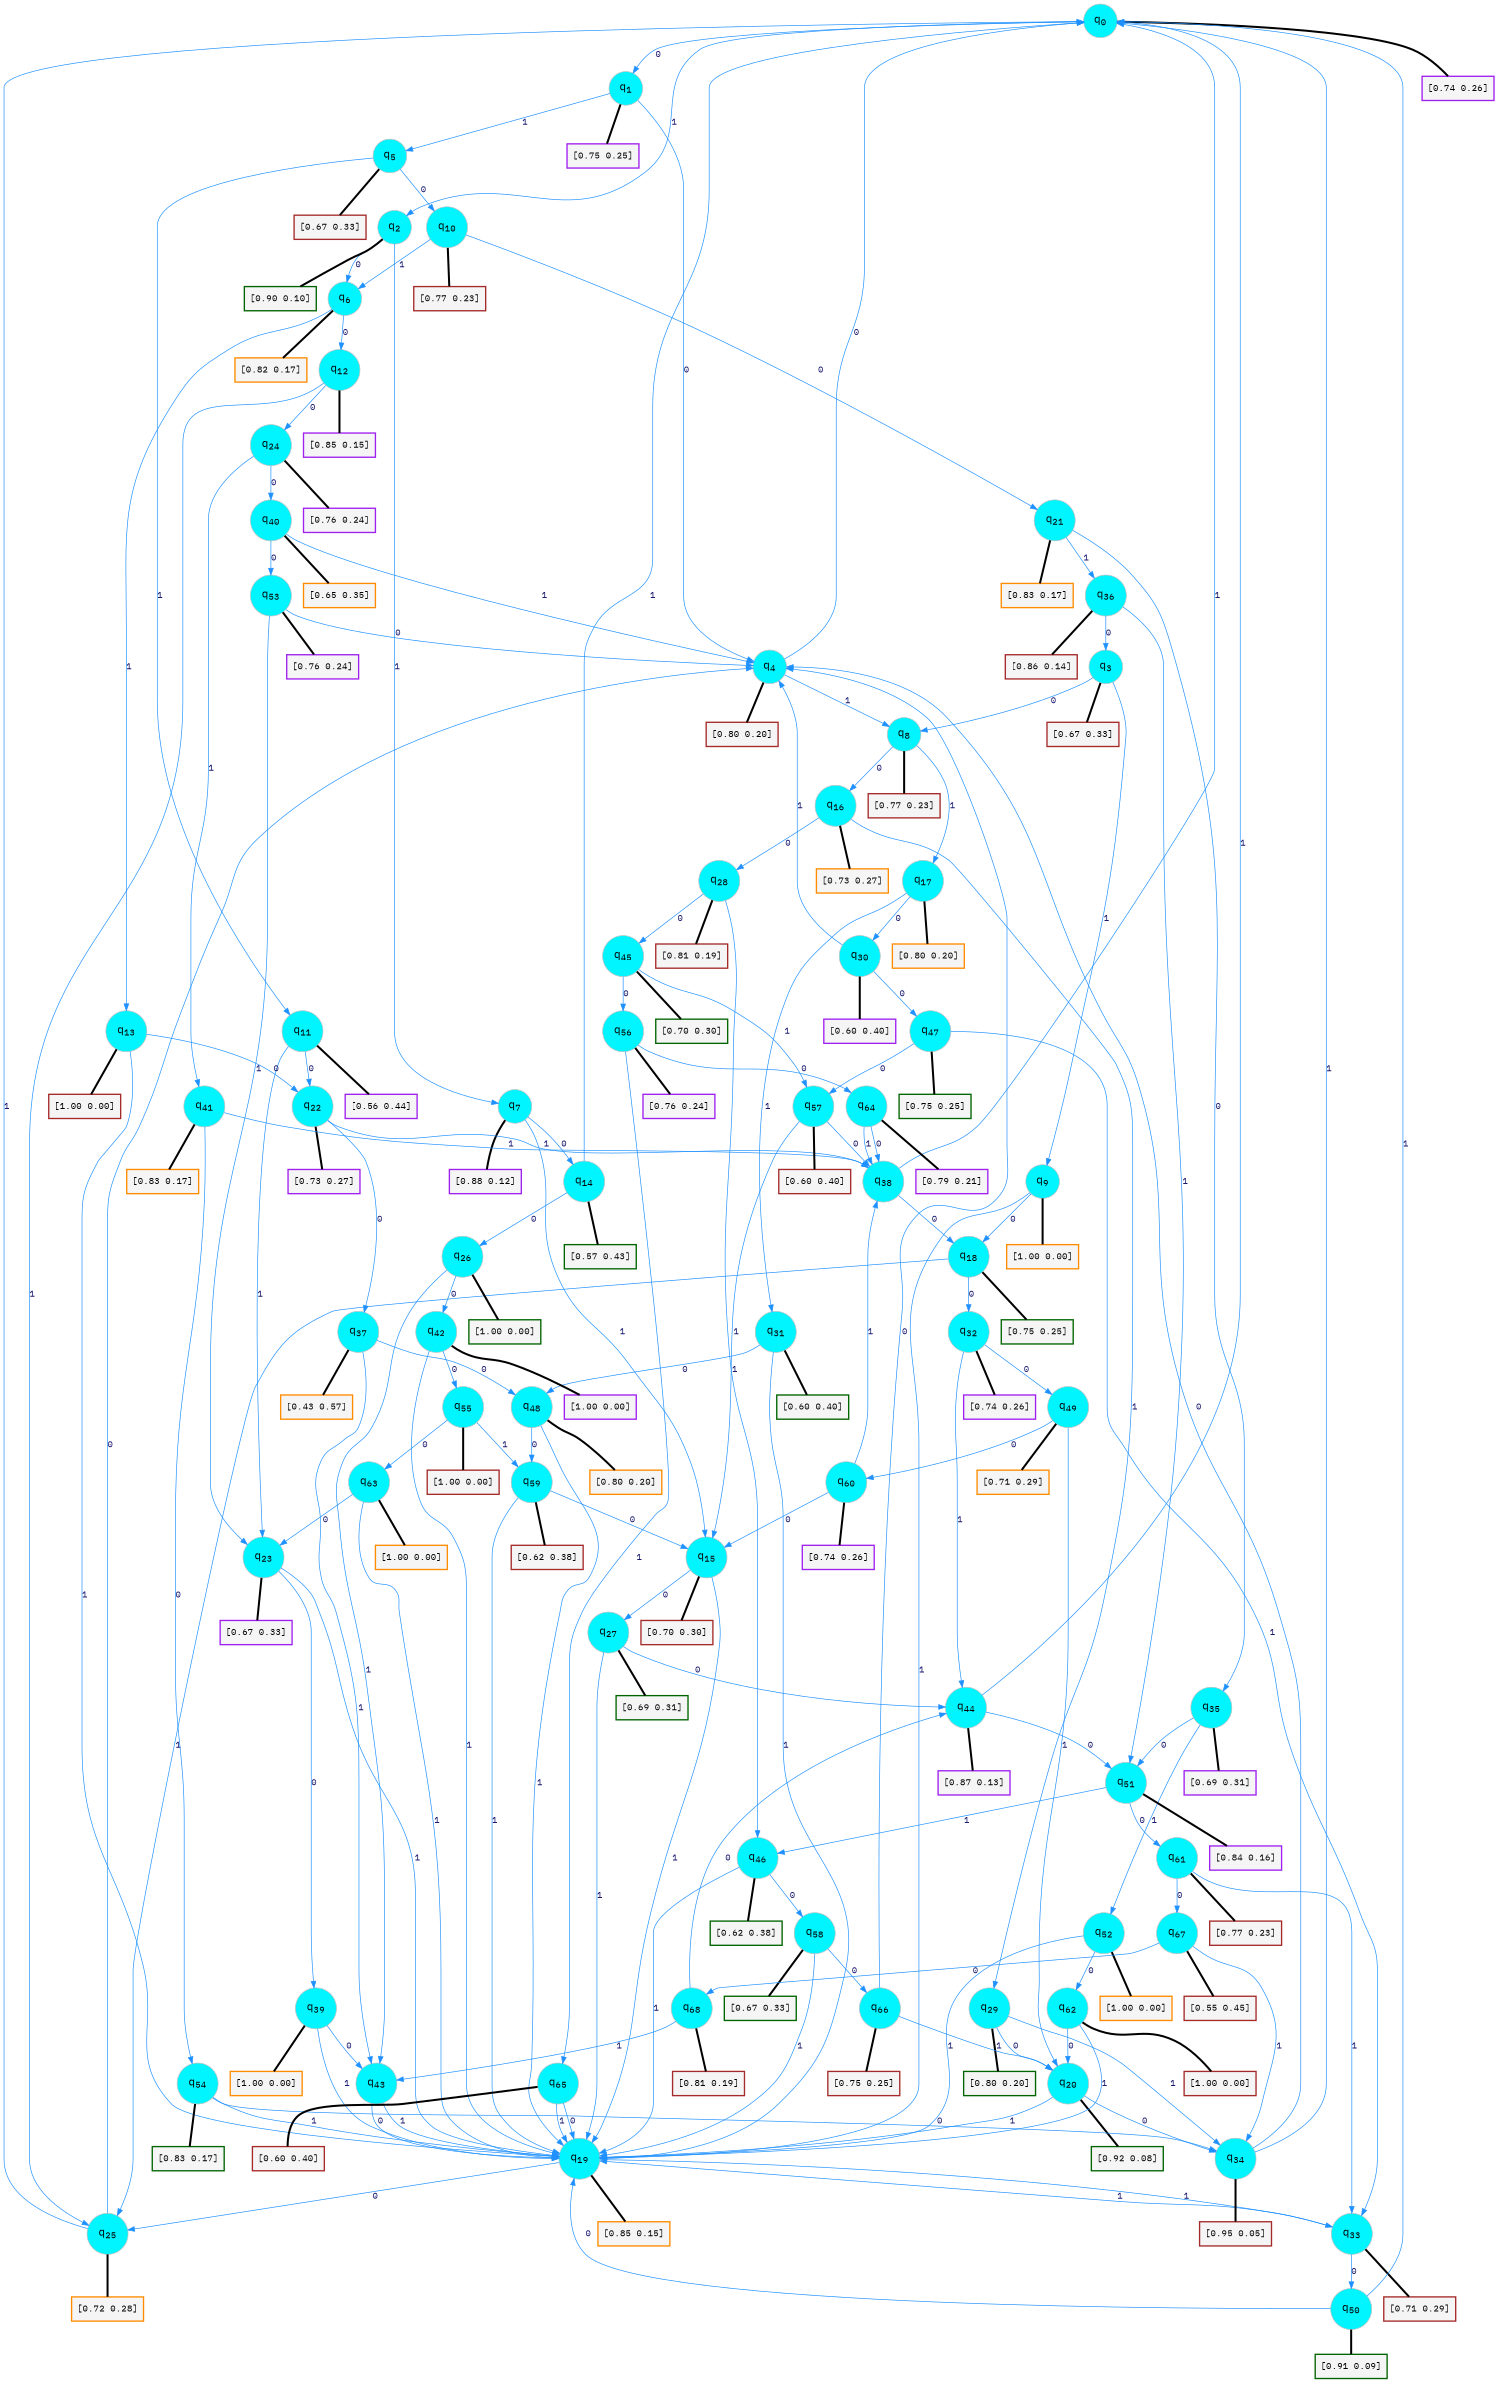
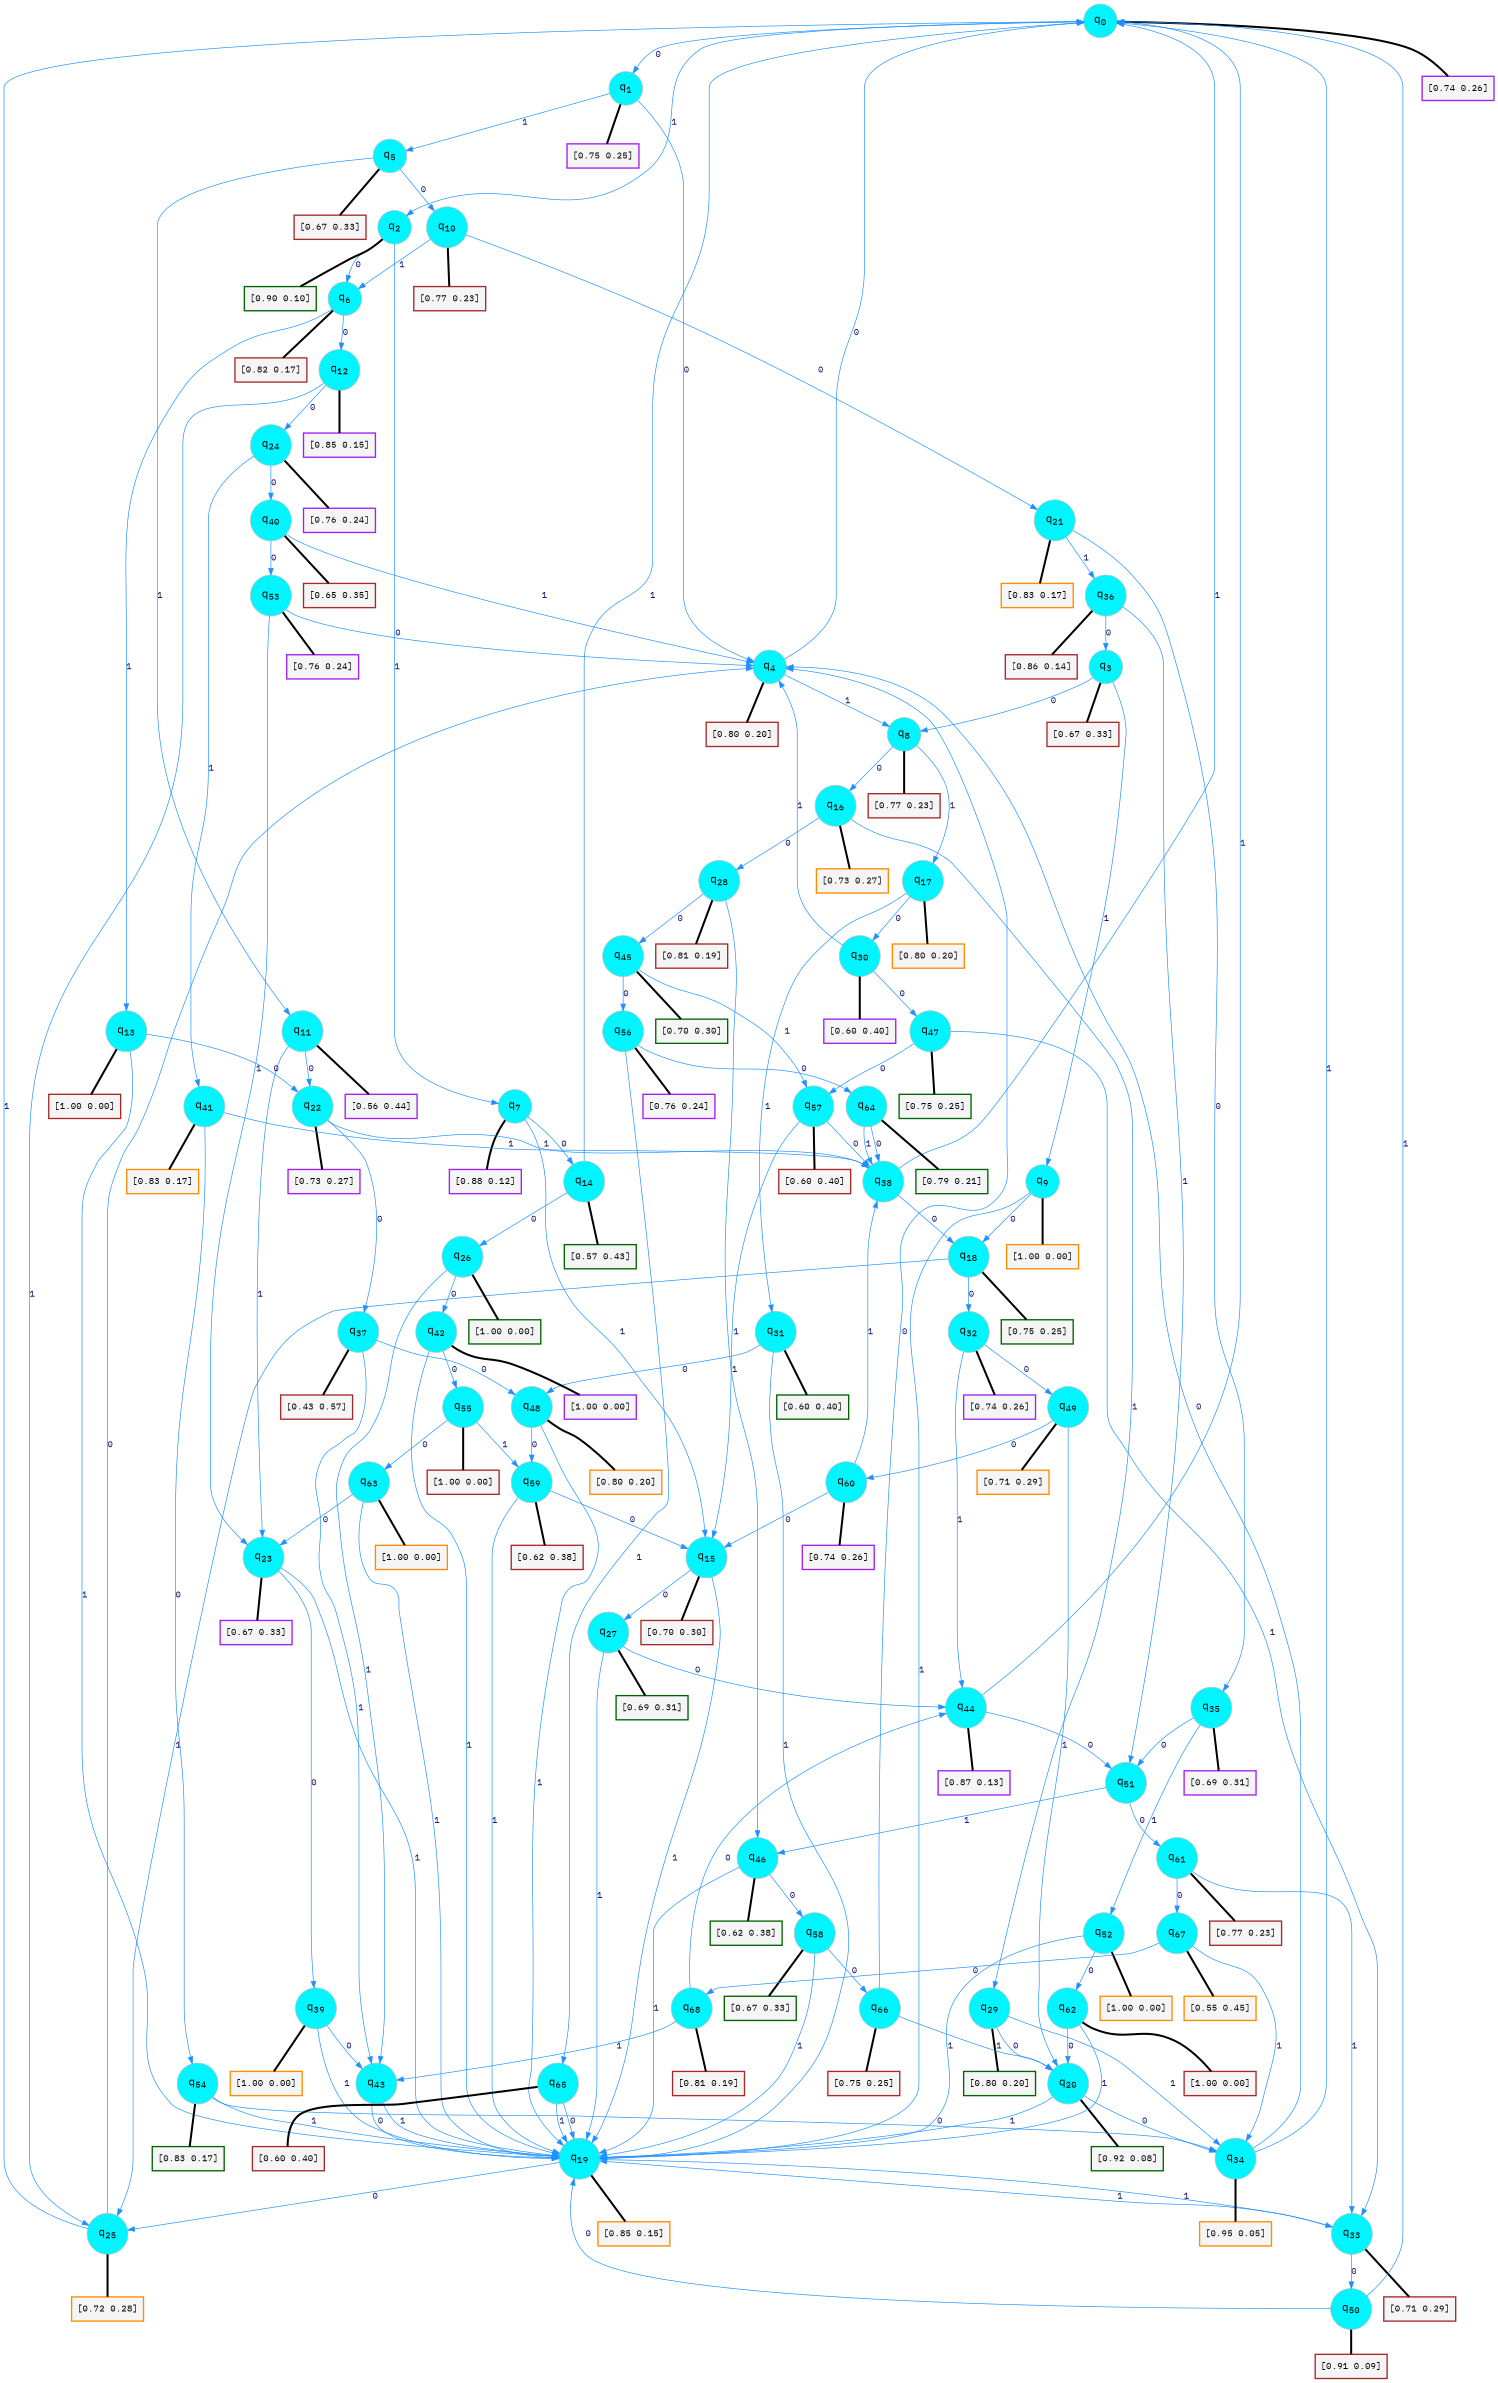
node "[0.82 0.17]": color darkorange -> brown
node "[0.65 0.35]": color darkorange -> brown
node "[0.79 0.21]": color purple -> darkgreen
node "[0.43 0.57]": color darkorange -> brown
node "[0.84 0.16]": removed
node "[0.55 0.45]": color brown -> darkorange
node "[0.95 0.05]": color brown -> darkorange
node "[0.91 0.09]": color darkgreen -> brown
